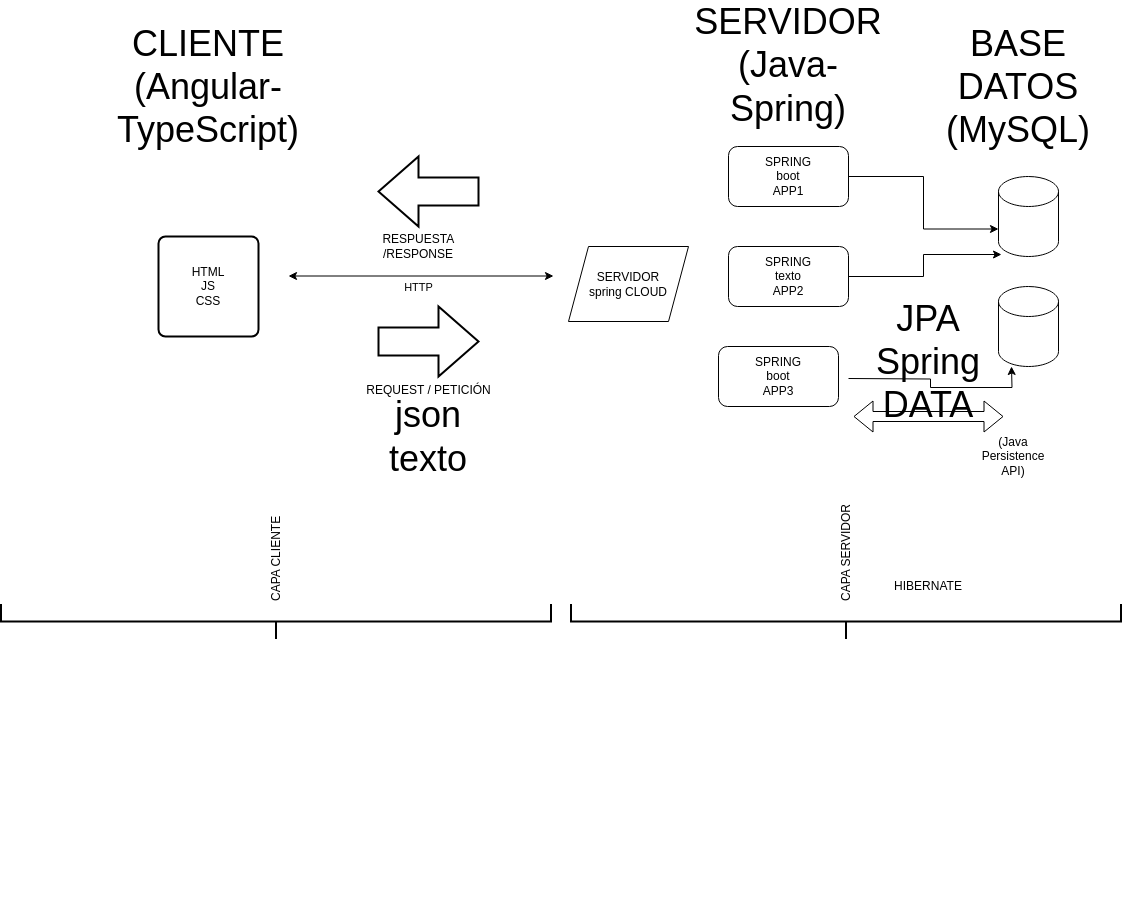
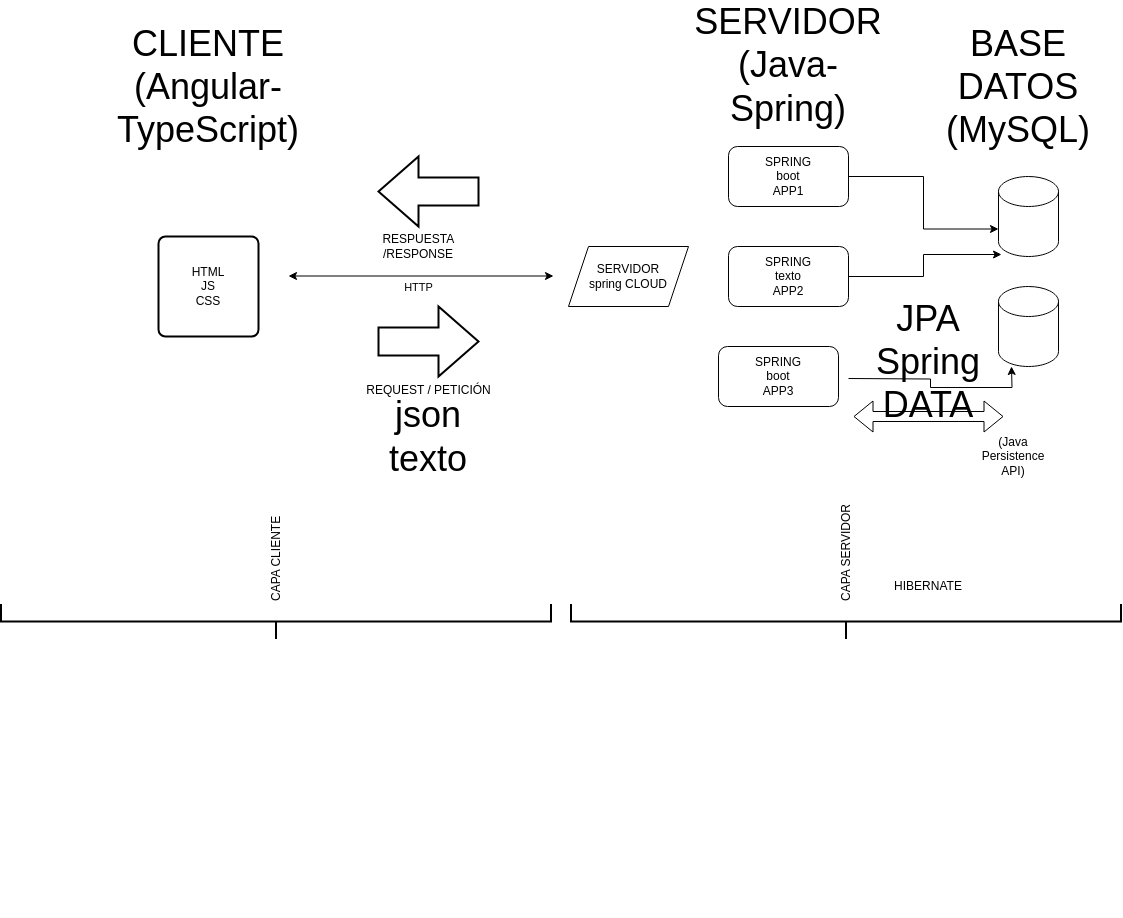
node "SERVIDOR spring CLOUD": size 120x75 -> 120x60
